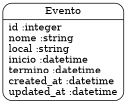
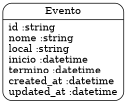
node "Evento": text "id :integer" -> "id :string"
